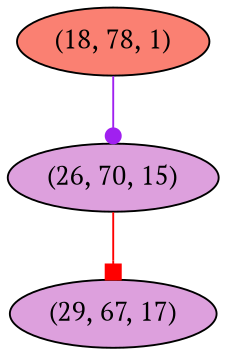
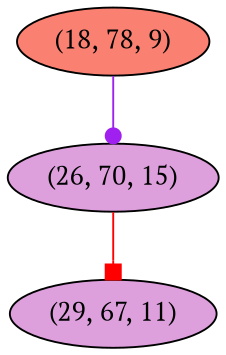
node "(18, 78, 1)": label "(18, 78, 1)" -> "(18, 78, 9)"
node "(29, 67, 17)": label "(29, 67, 17)" -> "(29, 67, 11)"
